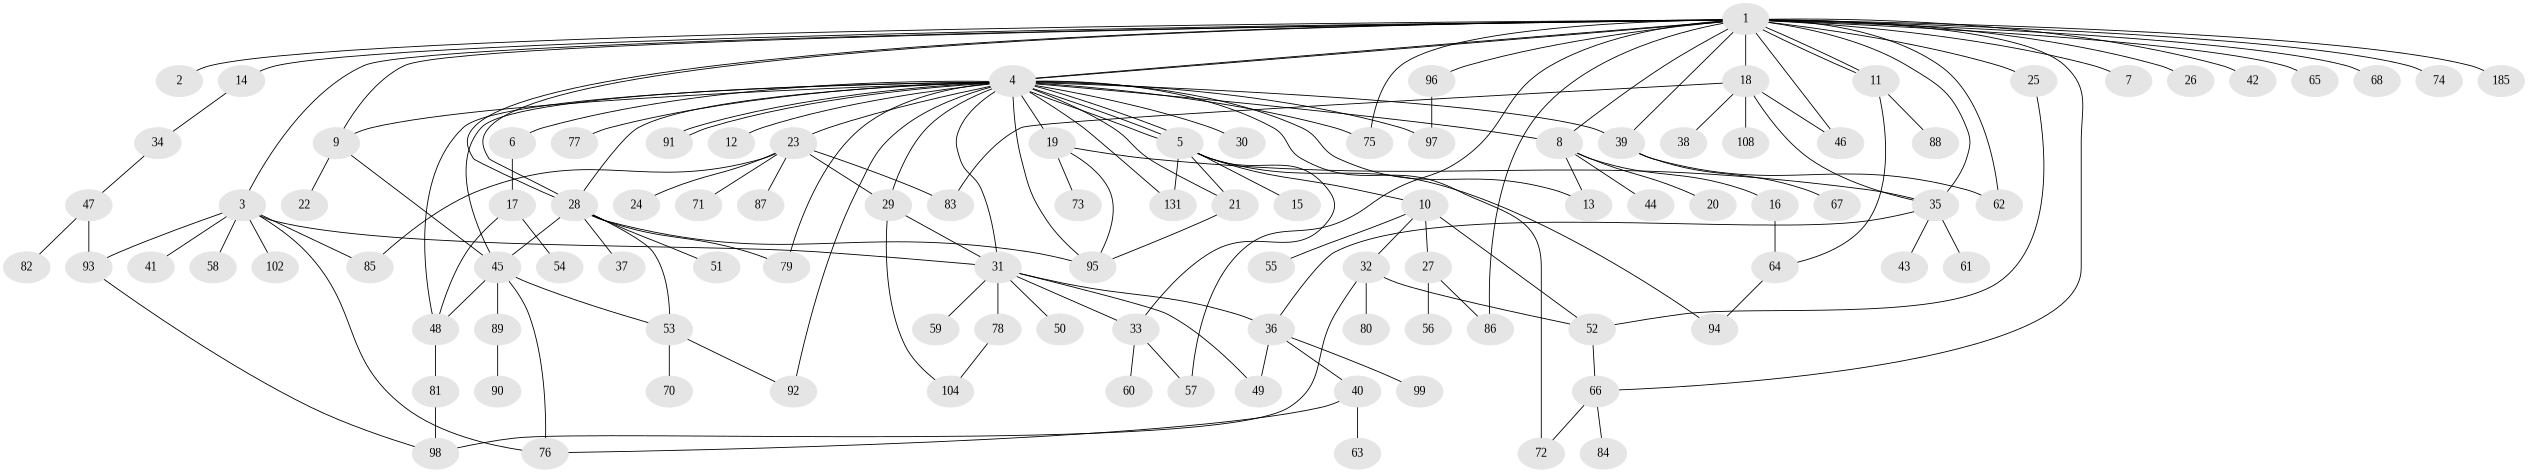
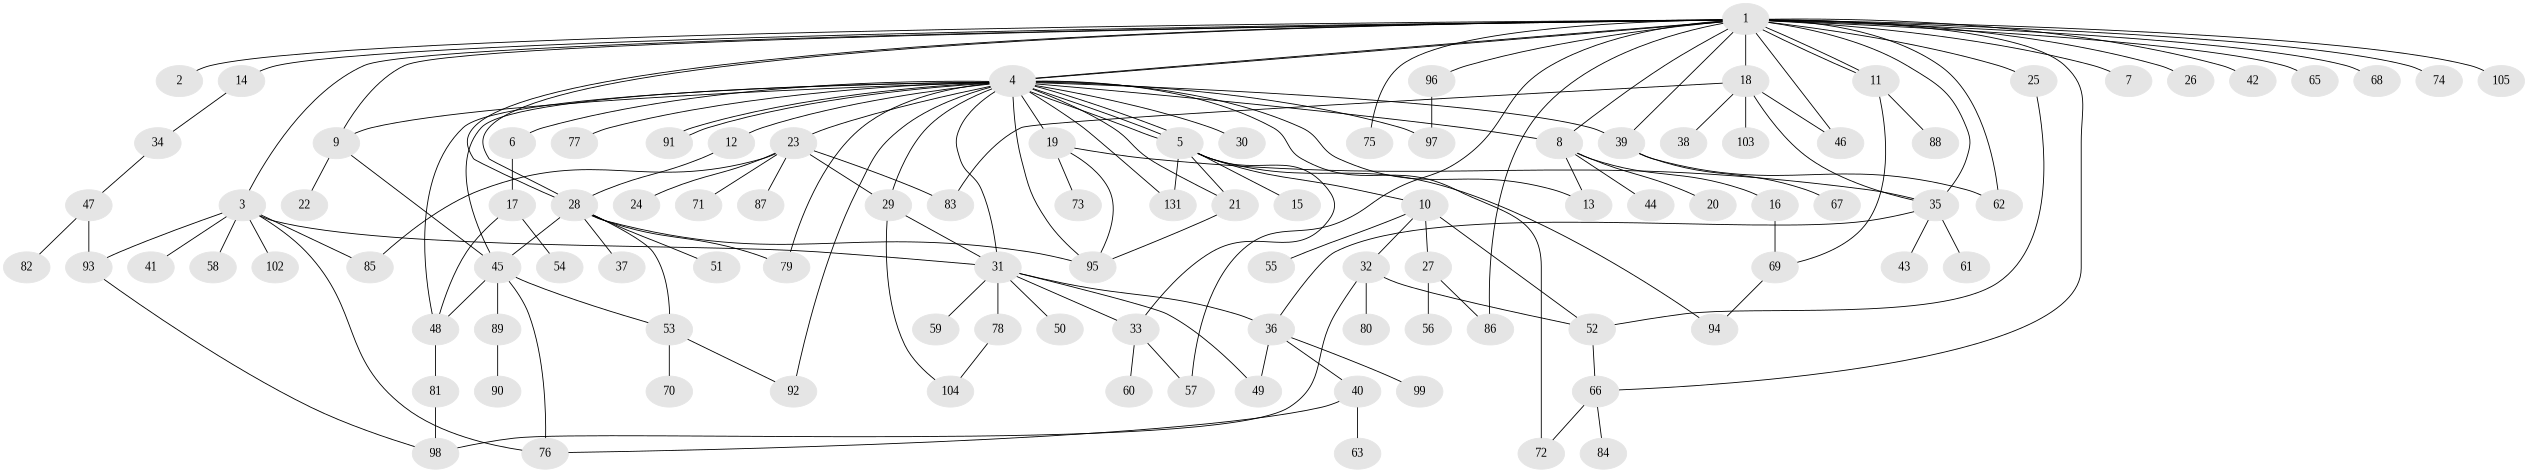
node "185": label "185" -> "105"
edge "4" -- "28": now "12" -- "28"
edge "4" -- "75": removed
node "108": label "108" -> "103"
node "64": label "64" -> "69"
